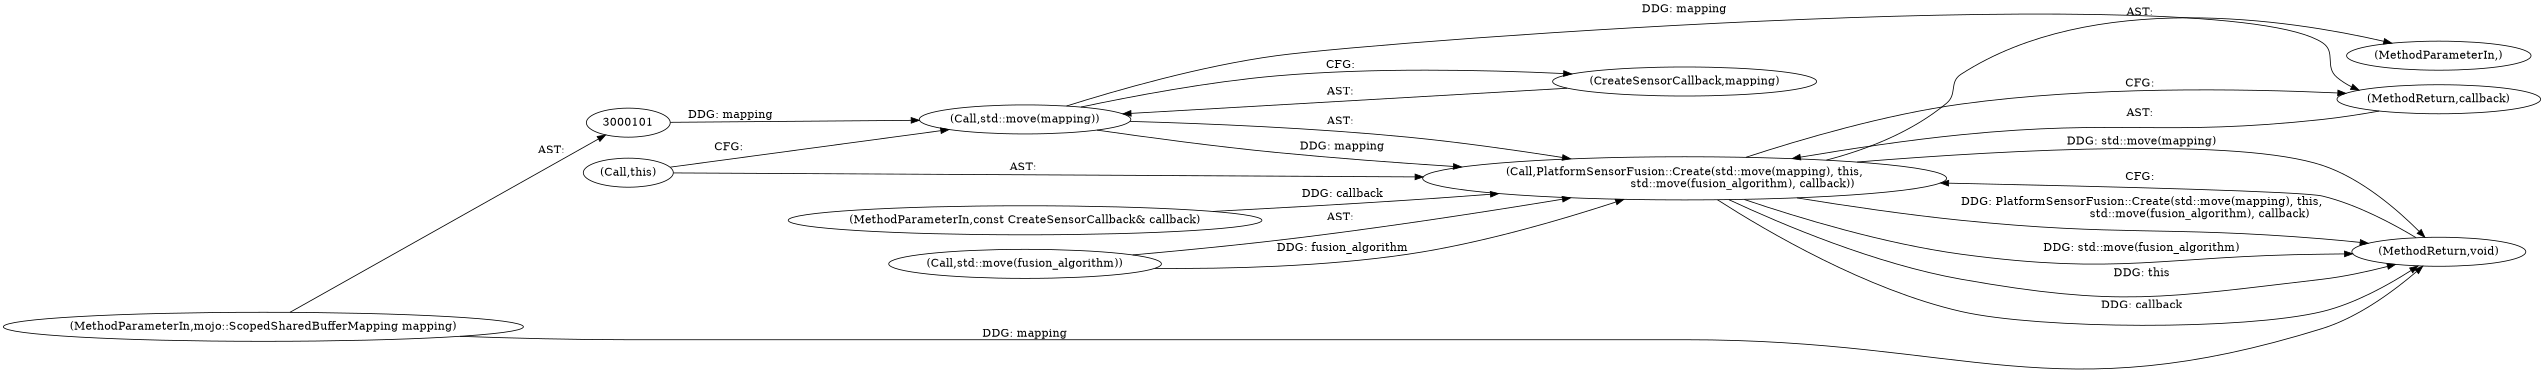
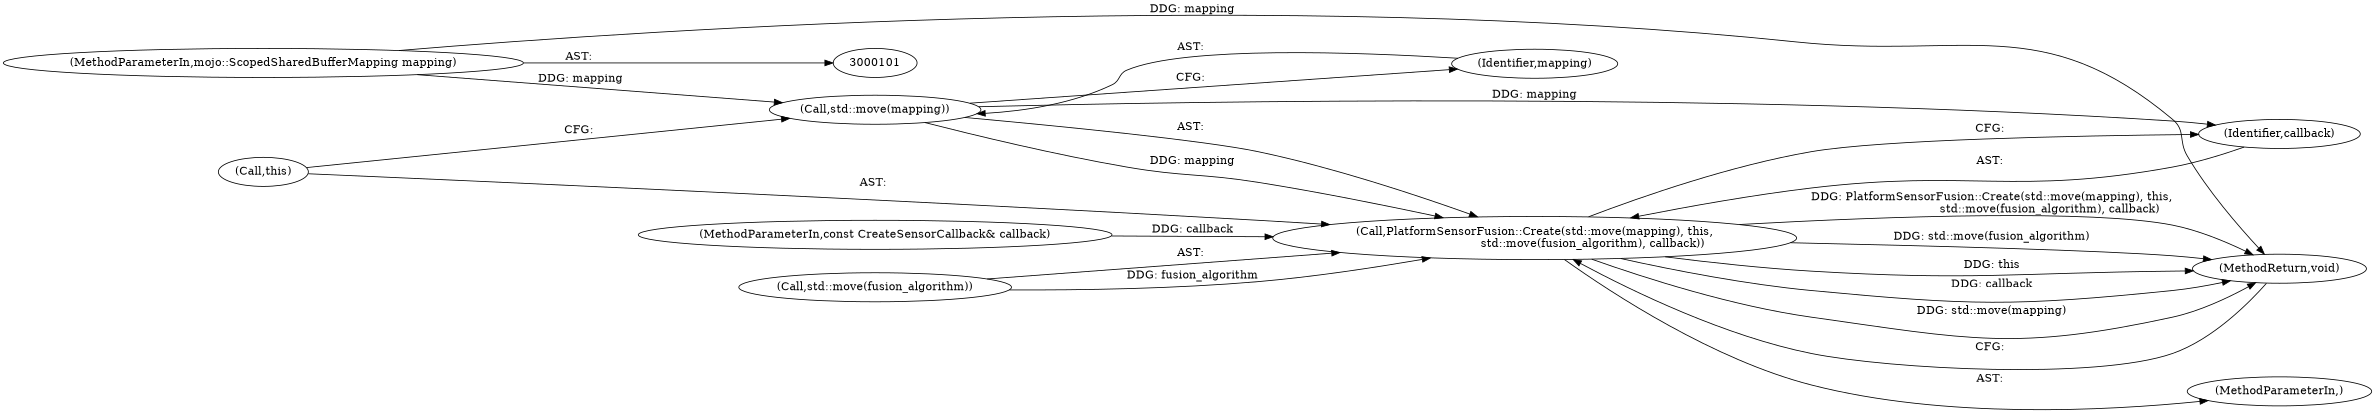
node "(CreateSensorCallback,mapping)": label "(CreateSensorCallback,mapping)" -> "(Identifier,mapping)"
node "(MethodReturn,callback)": label "(MethodReturn,callback)" -> "(Identifier,callback)"
edge "3000101" -> "(Call,std::move(mapping))": now "(MethodParameterIn,mojo::ScopedSharedBufferMapping mapping)" -> "(Call,std::move(mapping))"
